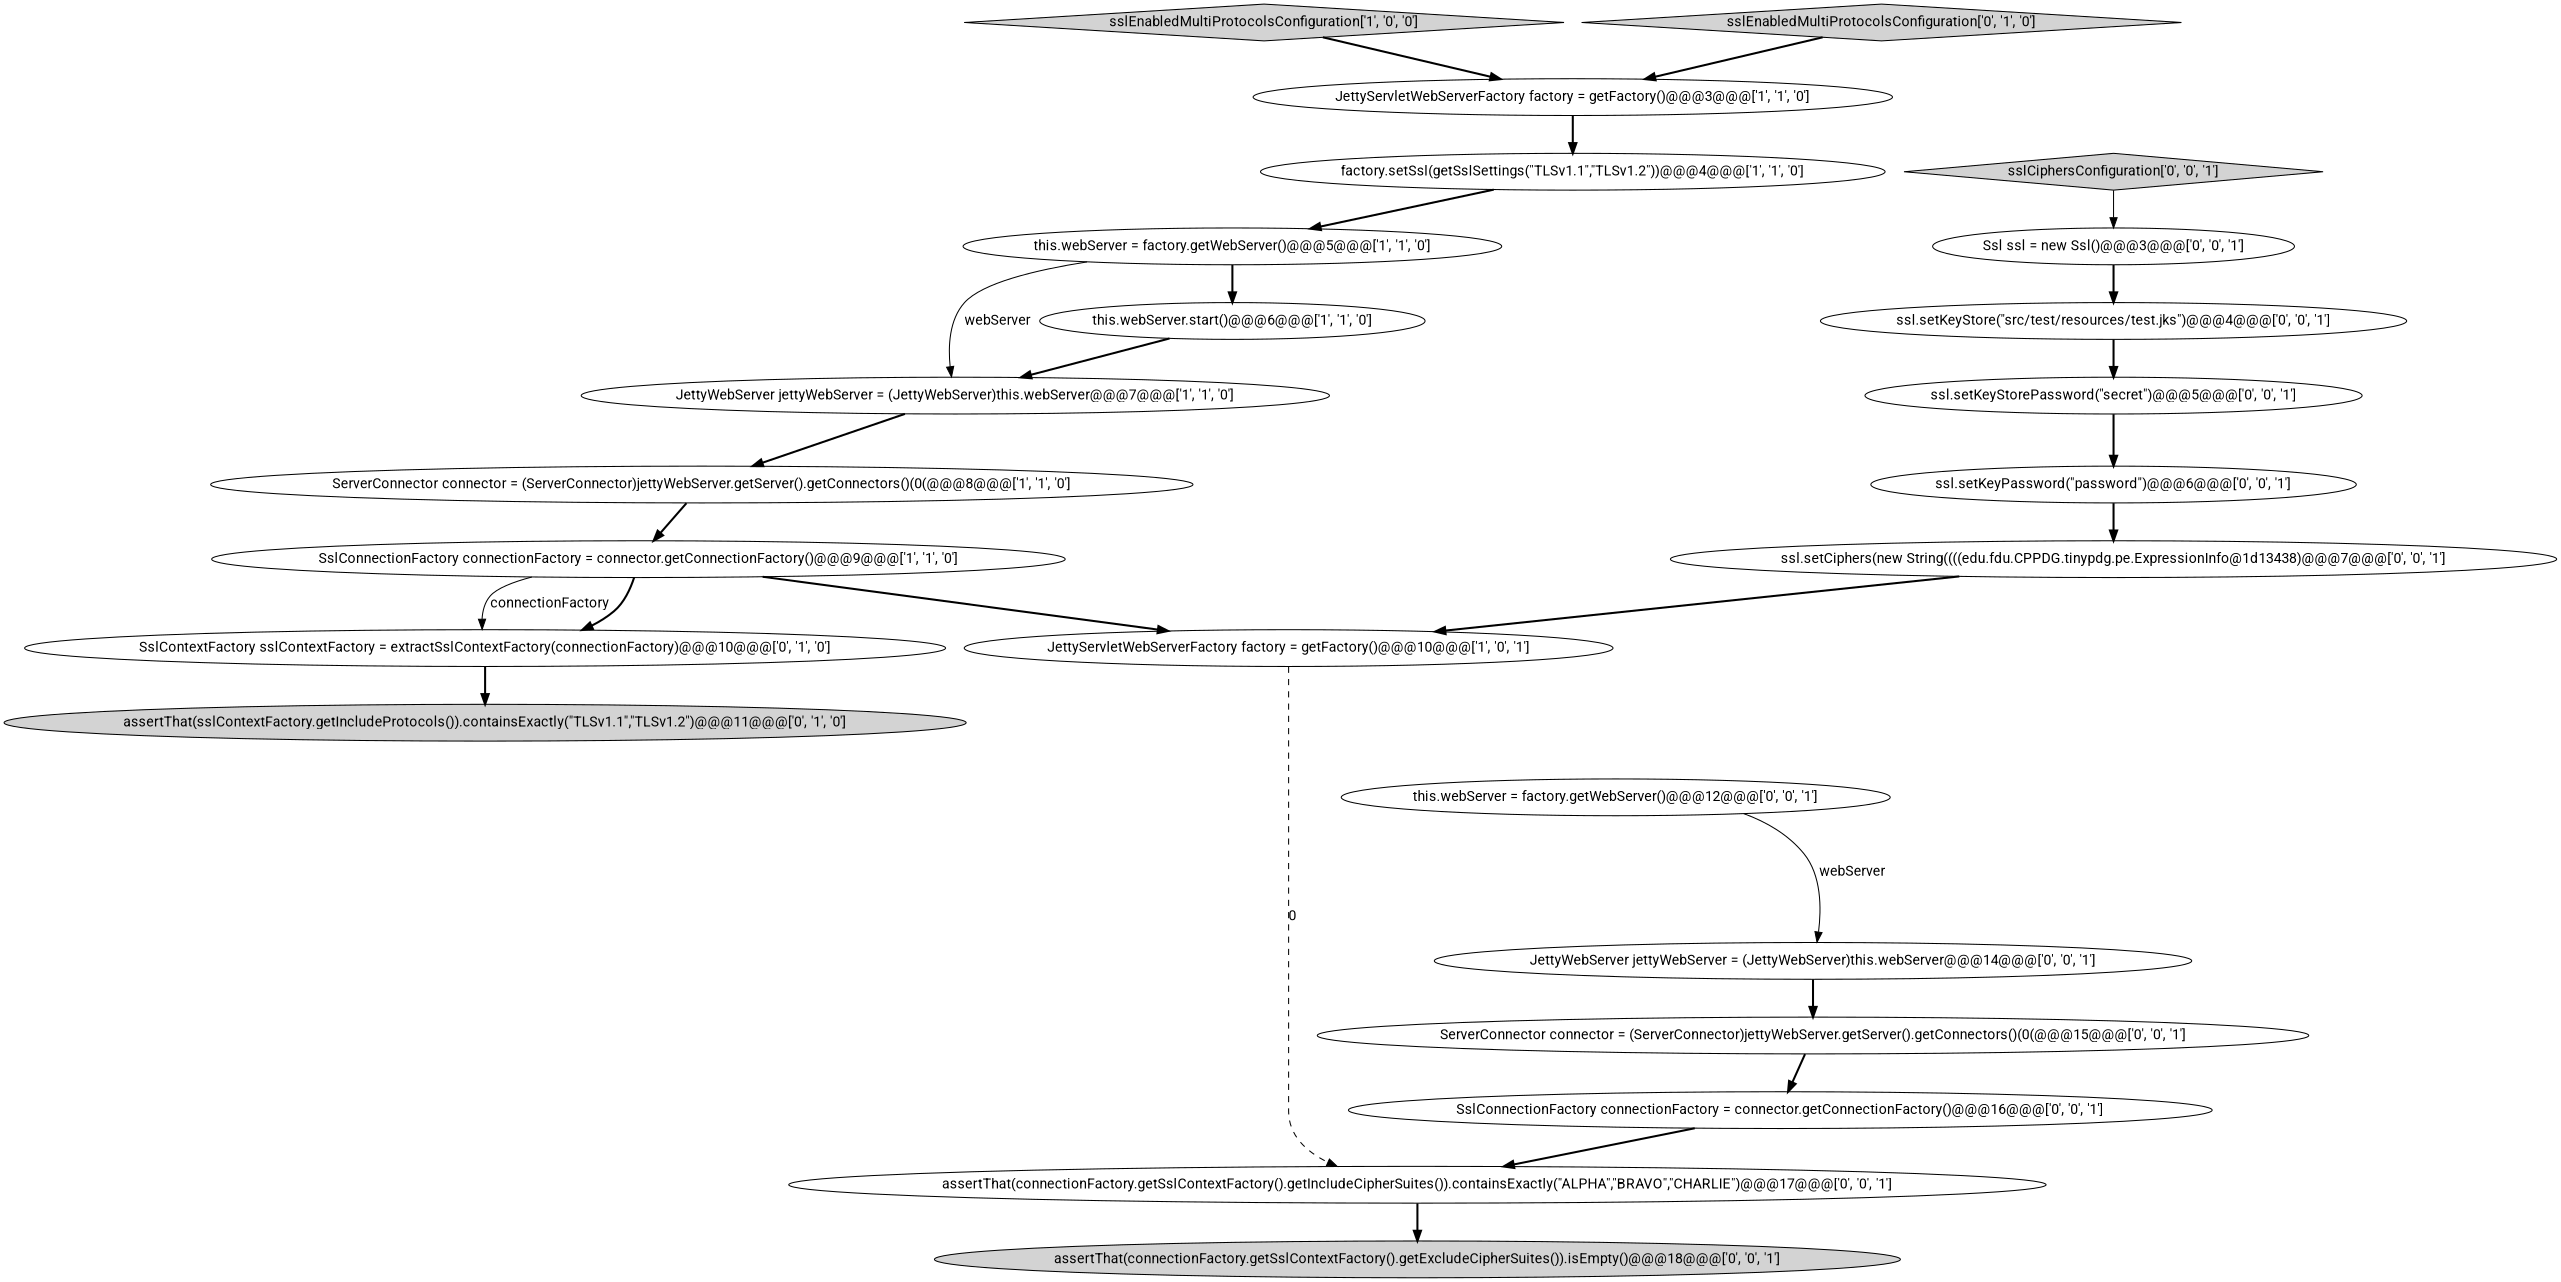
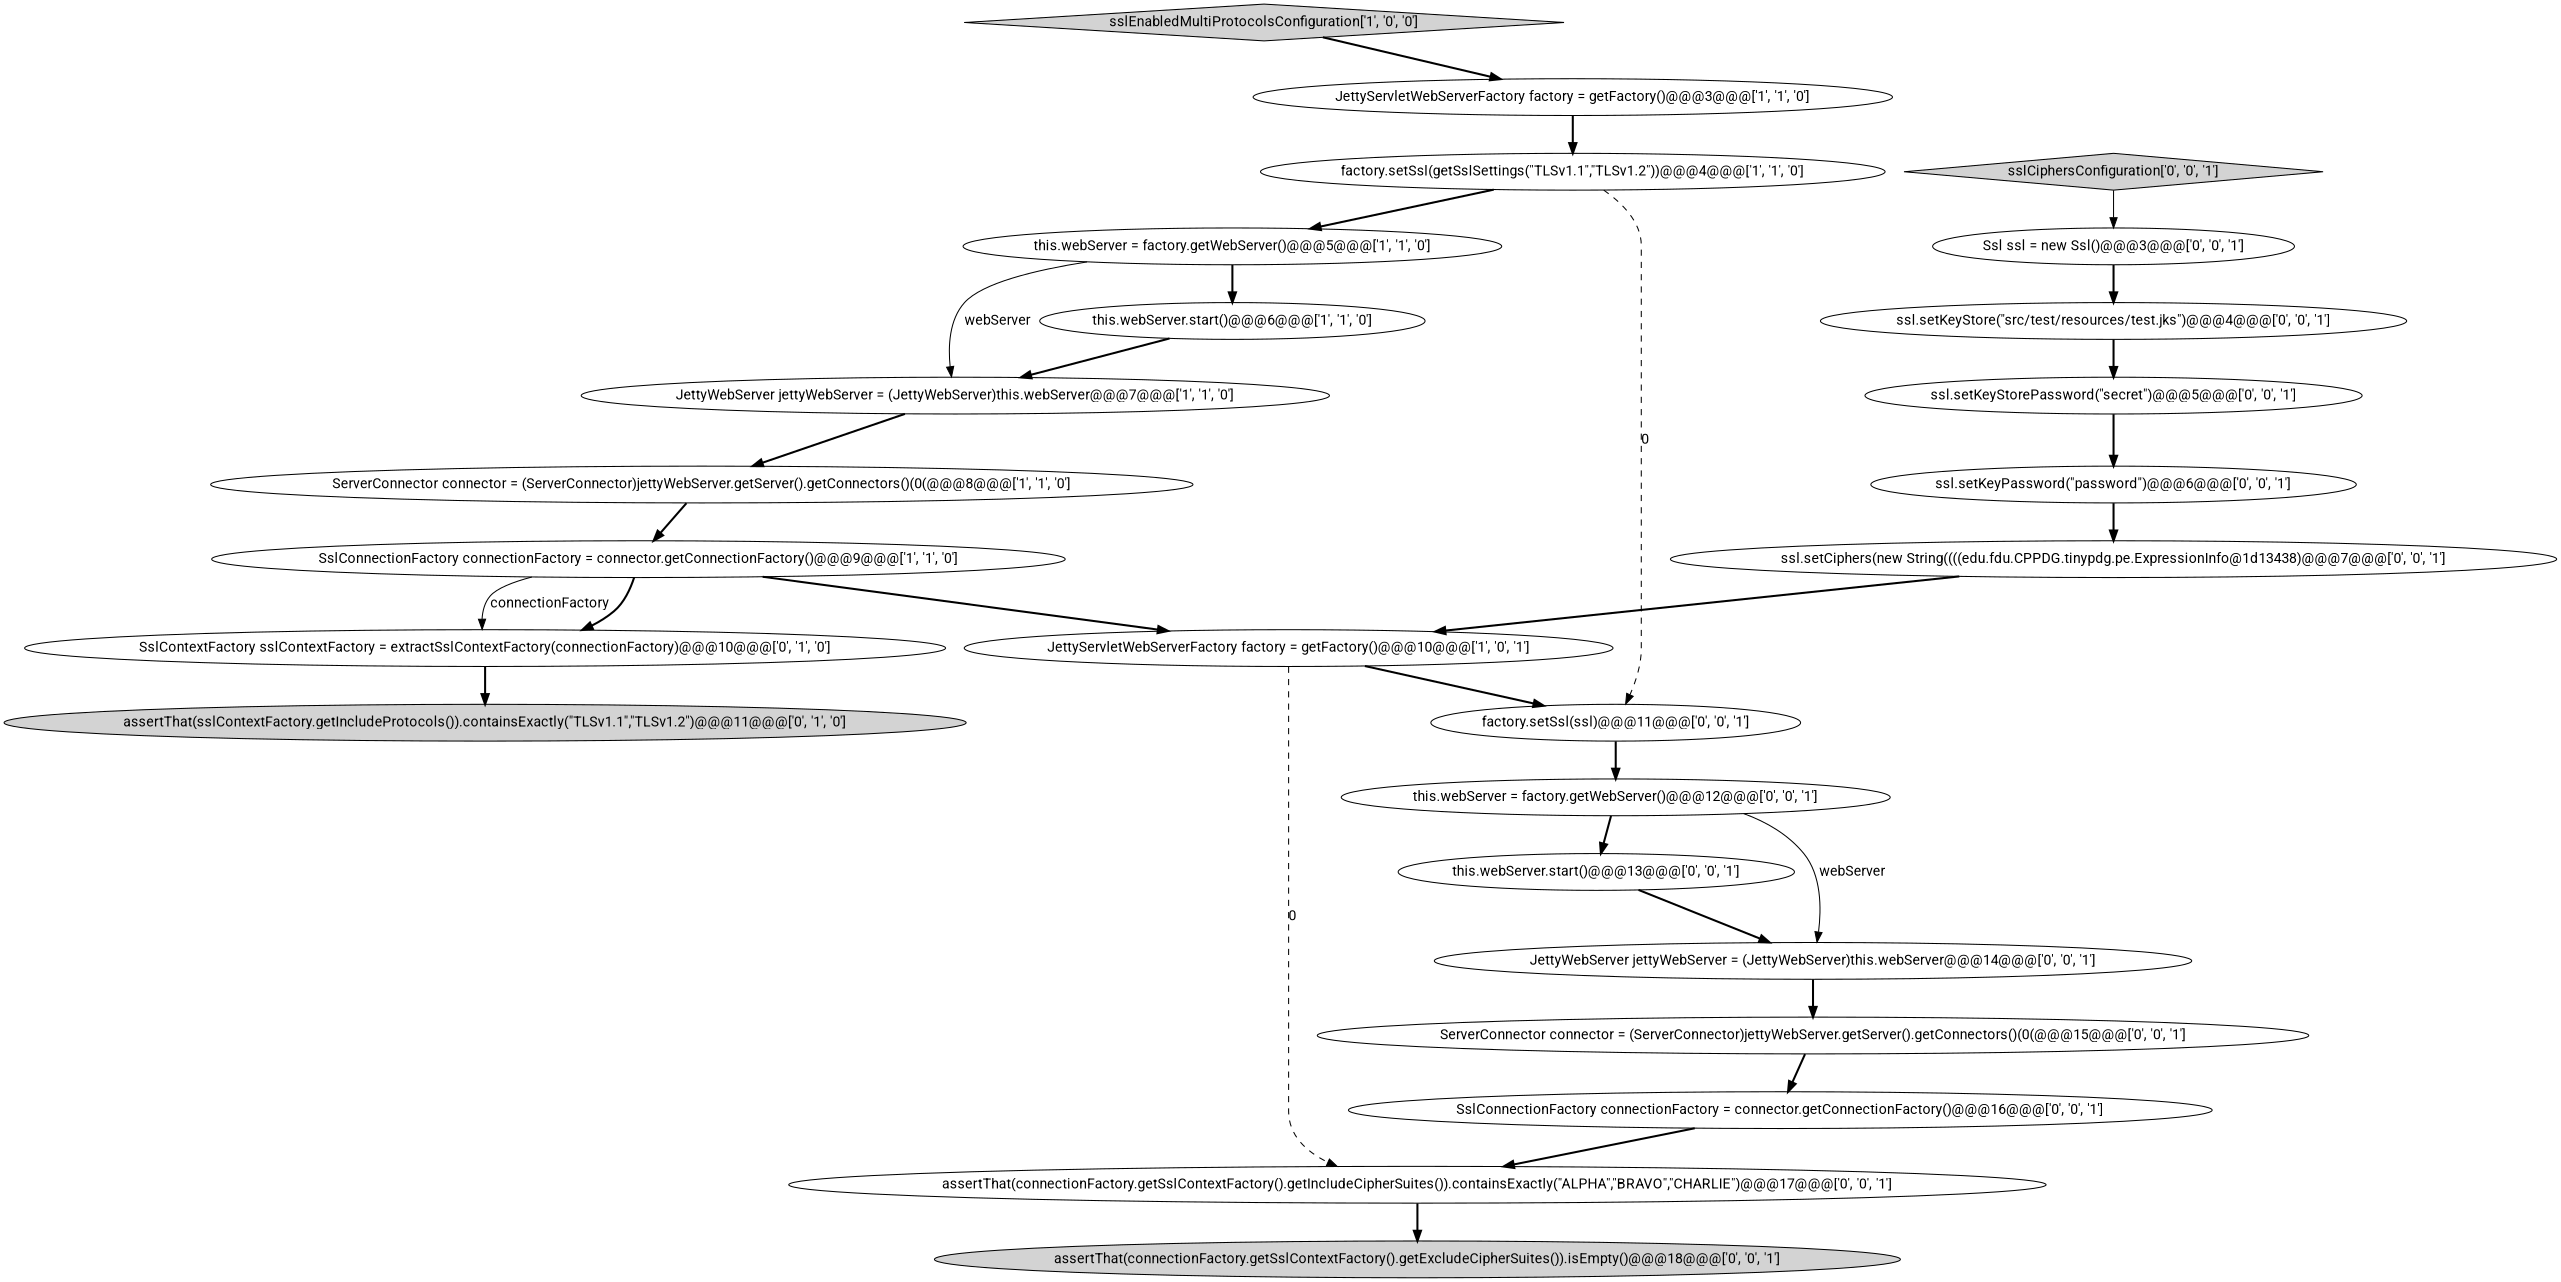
node "sslEnabledMultiProtocolsConfiguration['0', '1', '0']": removed
node "factory.setSsl(ssl)@@@11@@@['0', '0', '1']": added
node "this.webServer.start()@@@13@@@['0', '0', '1']": added
